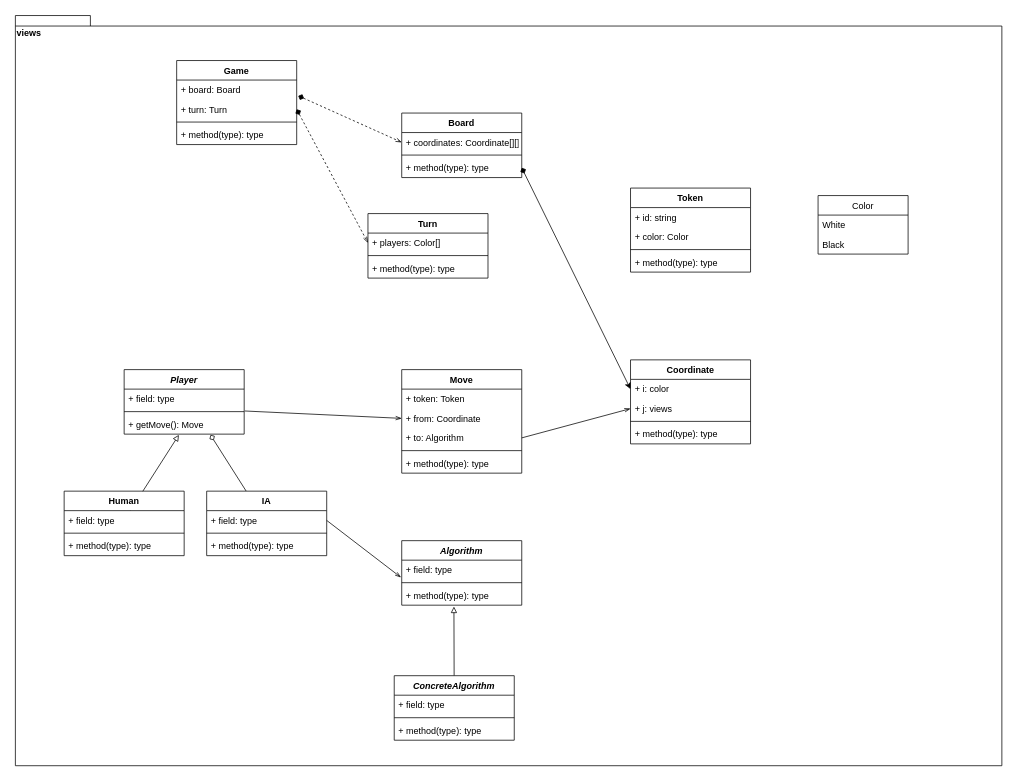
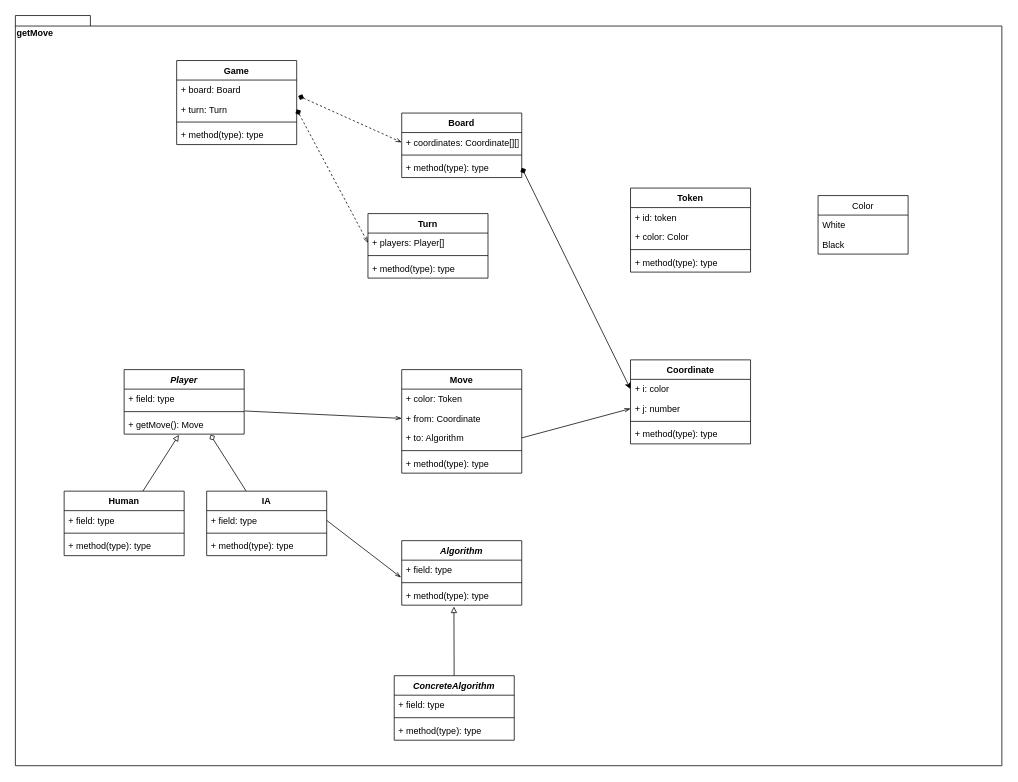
node "views": label "views" -> "getMove"
node "+ id: string": label "+ id: string" -> "+ id: token"
node "+ players: Color[]": label "+ players: Color[]" -> "+ players: Player[]"
node "+ token: Token": label "+ token: Token" -> "+ color: Token"
node "+ j: views": label "+ j: views" -> "+ j: number"
